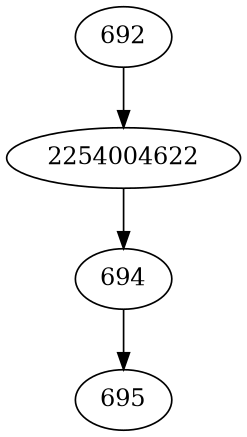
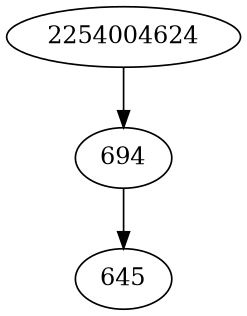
node "692": removed
node "2254004622": label "2254004622" -> "2254004624"
node "695": label "695" -> "645"
